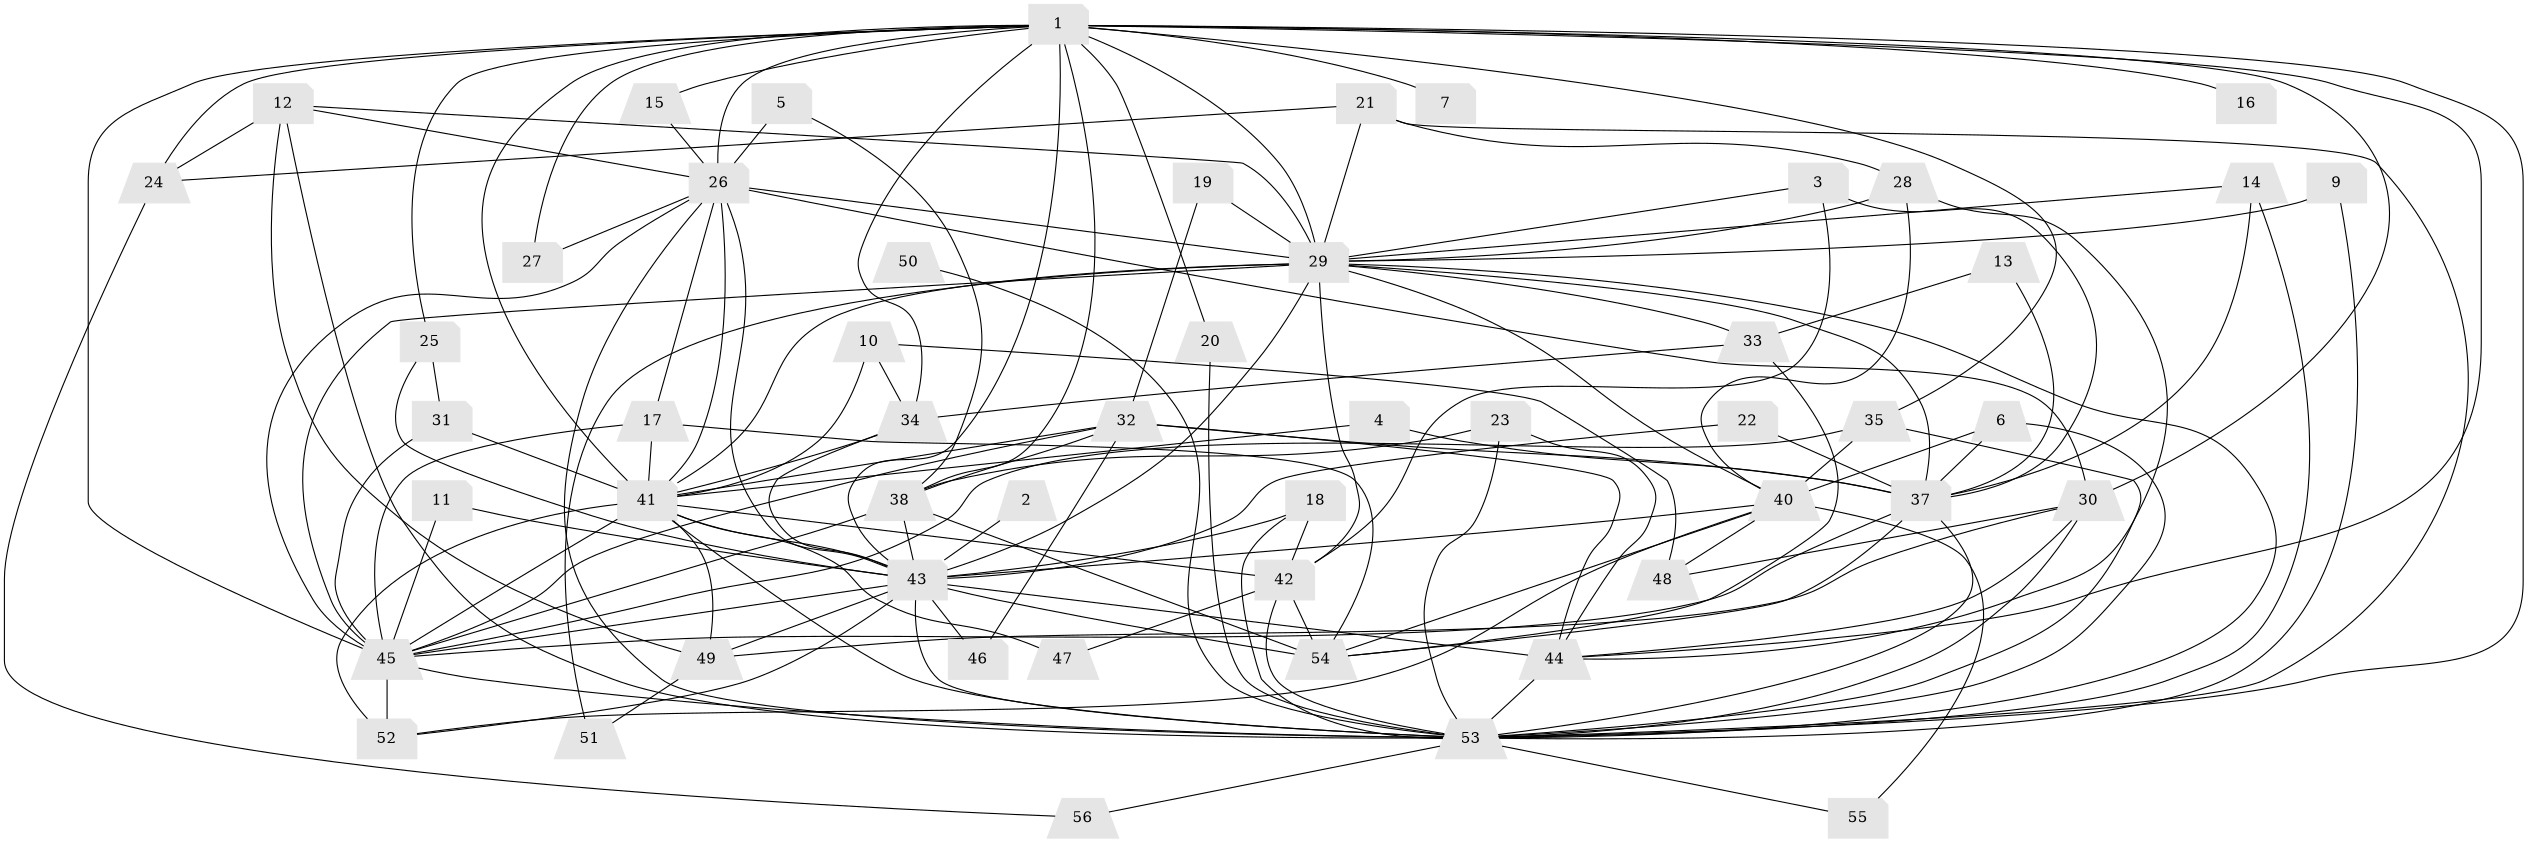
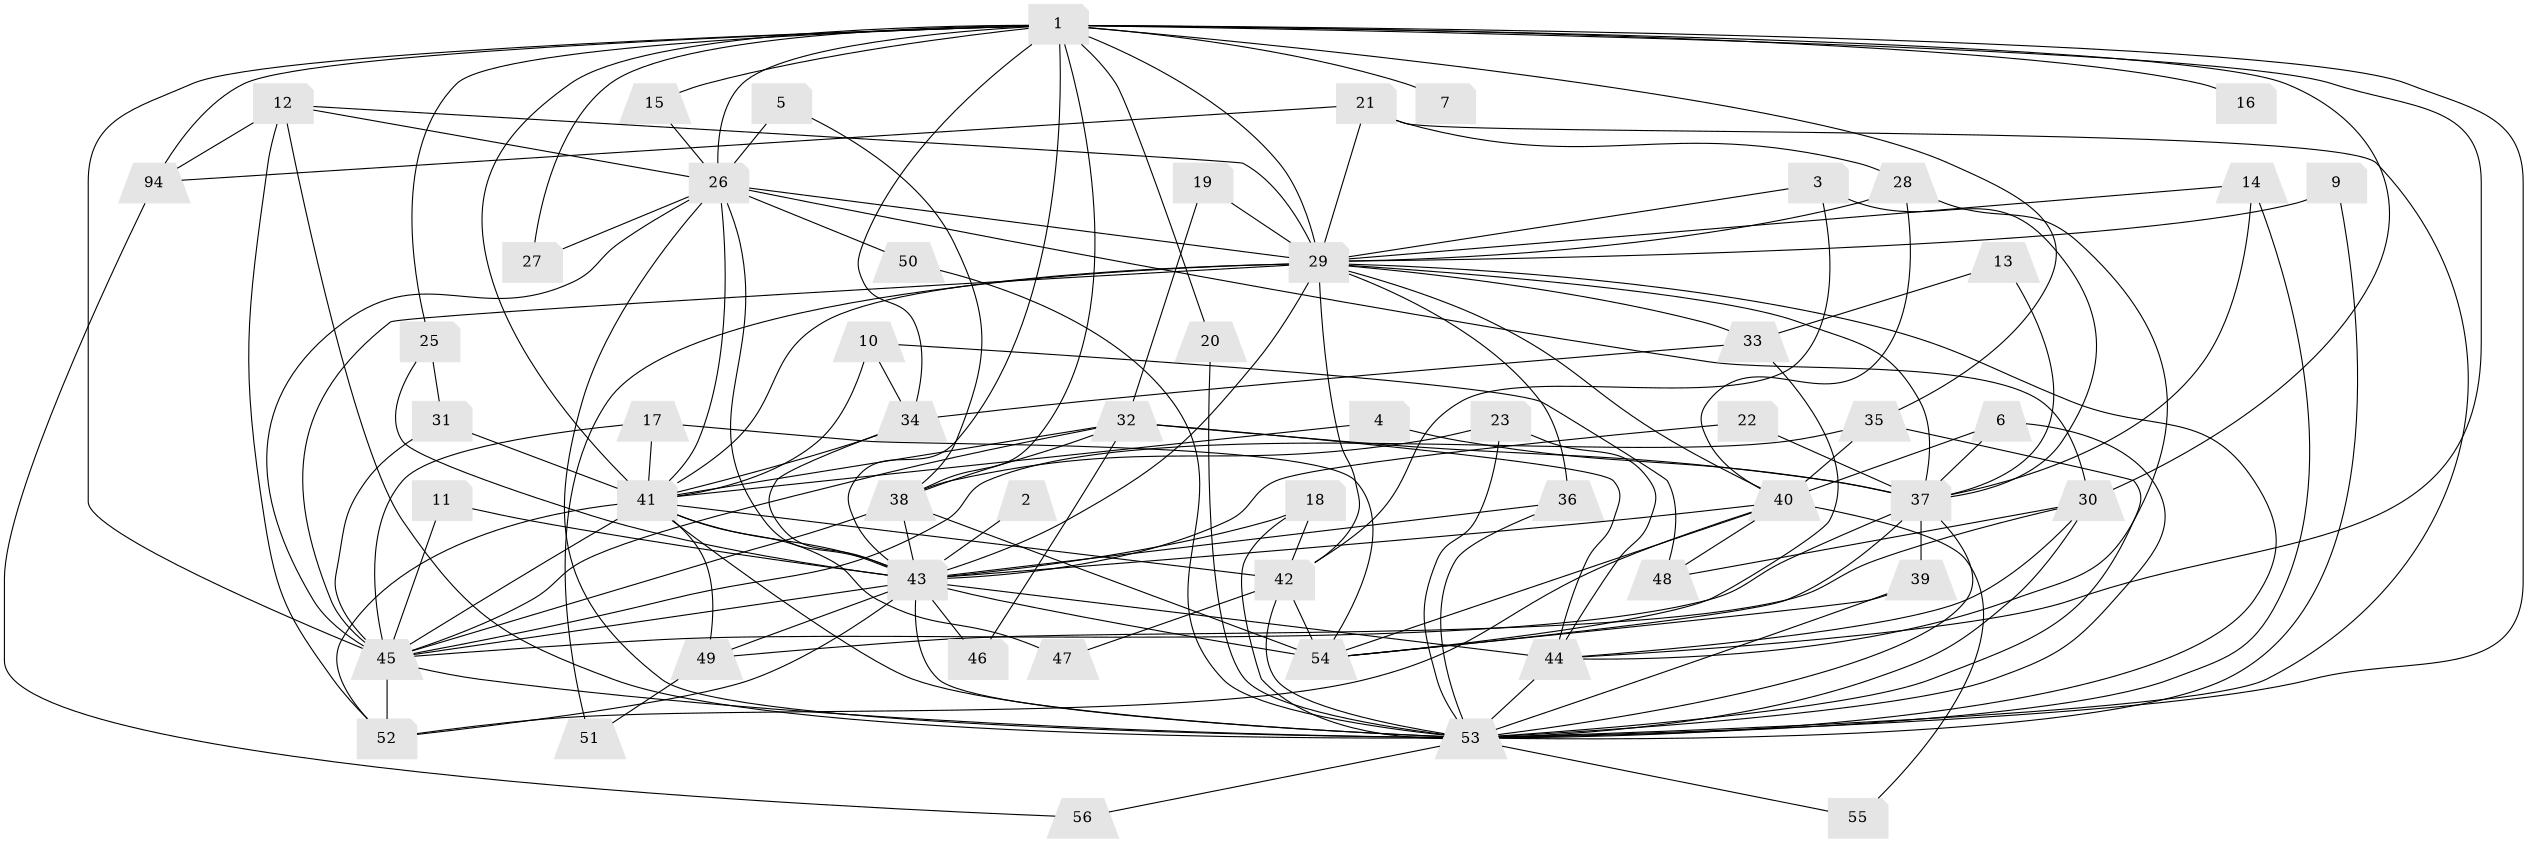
node "24": label "24" -> "94"
edge "26" -- "17": now "26" -- "50"
edge "12" -- "49": now "12" -- "52"
node "36": added
node "39": added
